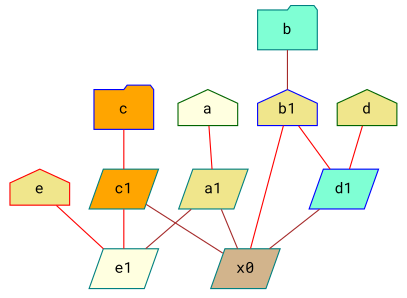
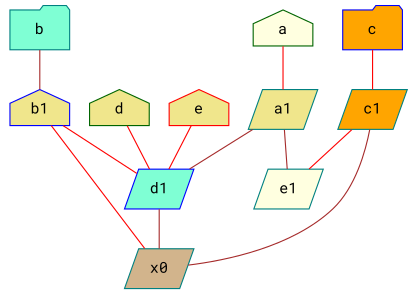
edge "e" -- "e1": now "e" -- "d1"
edge "a1" -- "x0": now "a1" -- "d1"
